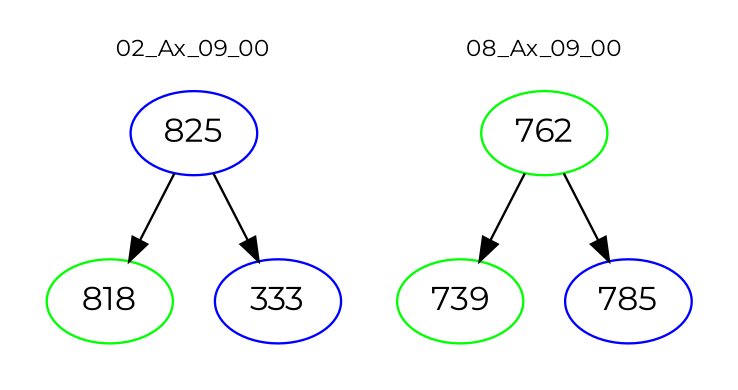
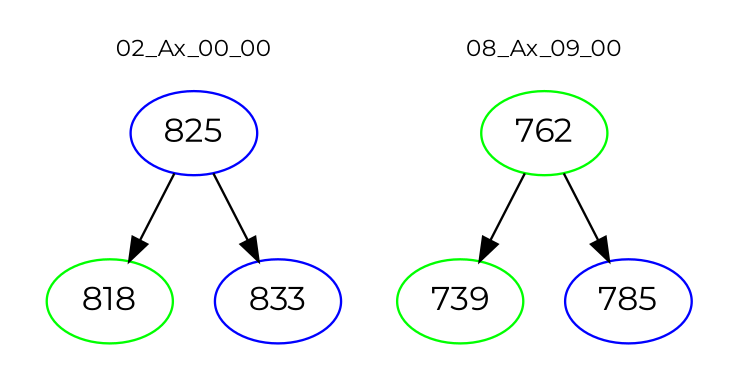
cluster "02_Ax_09_00": label "02_Ax_09_00" -> "02_Ax_00_00"
node "333": label "333" -> "833"
